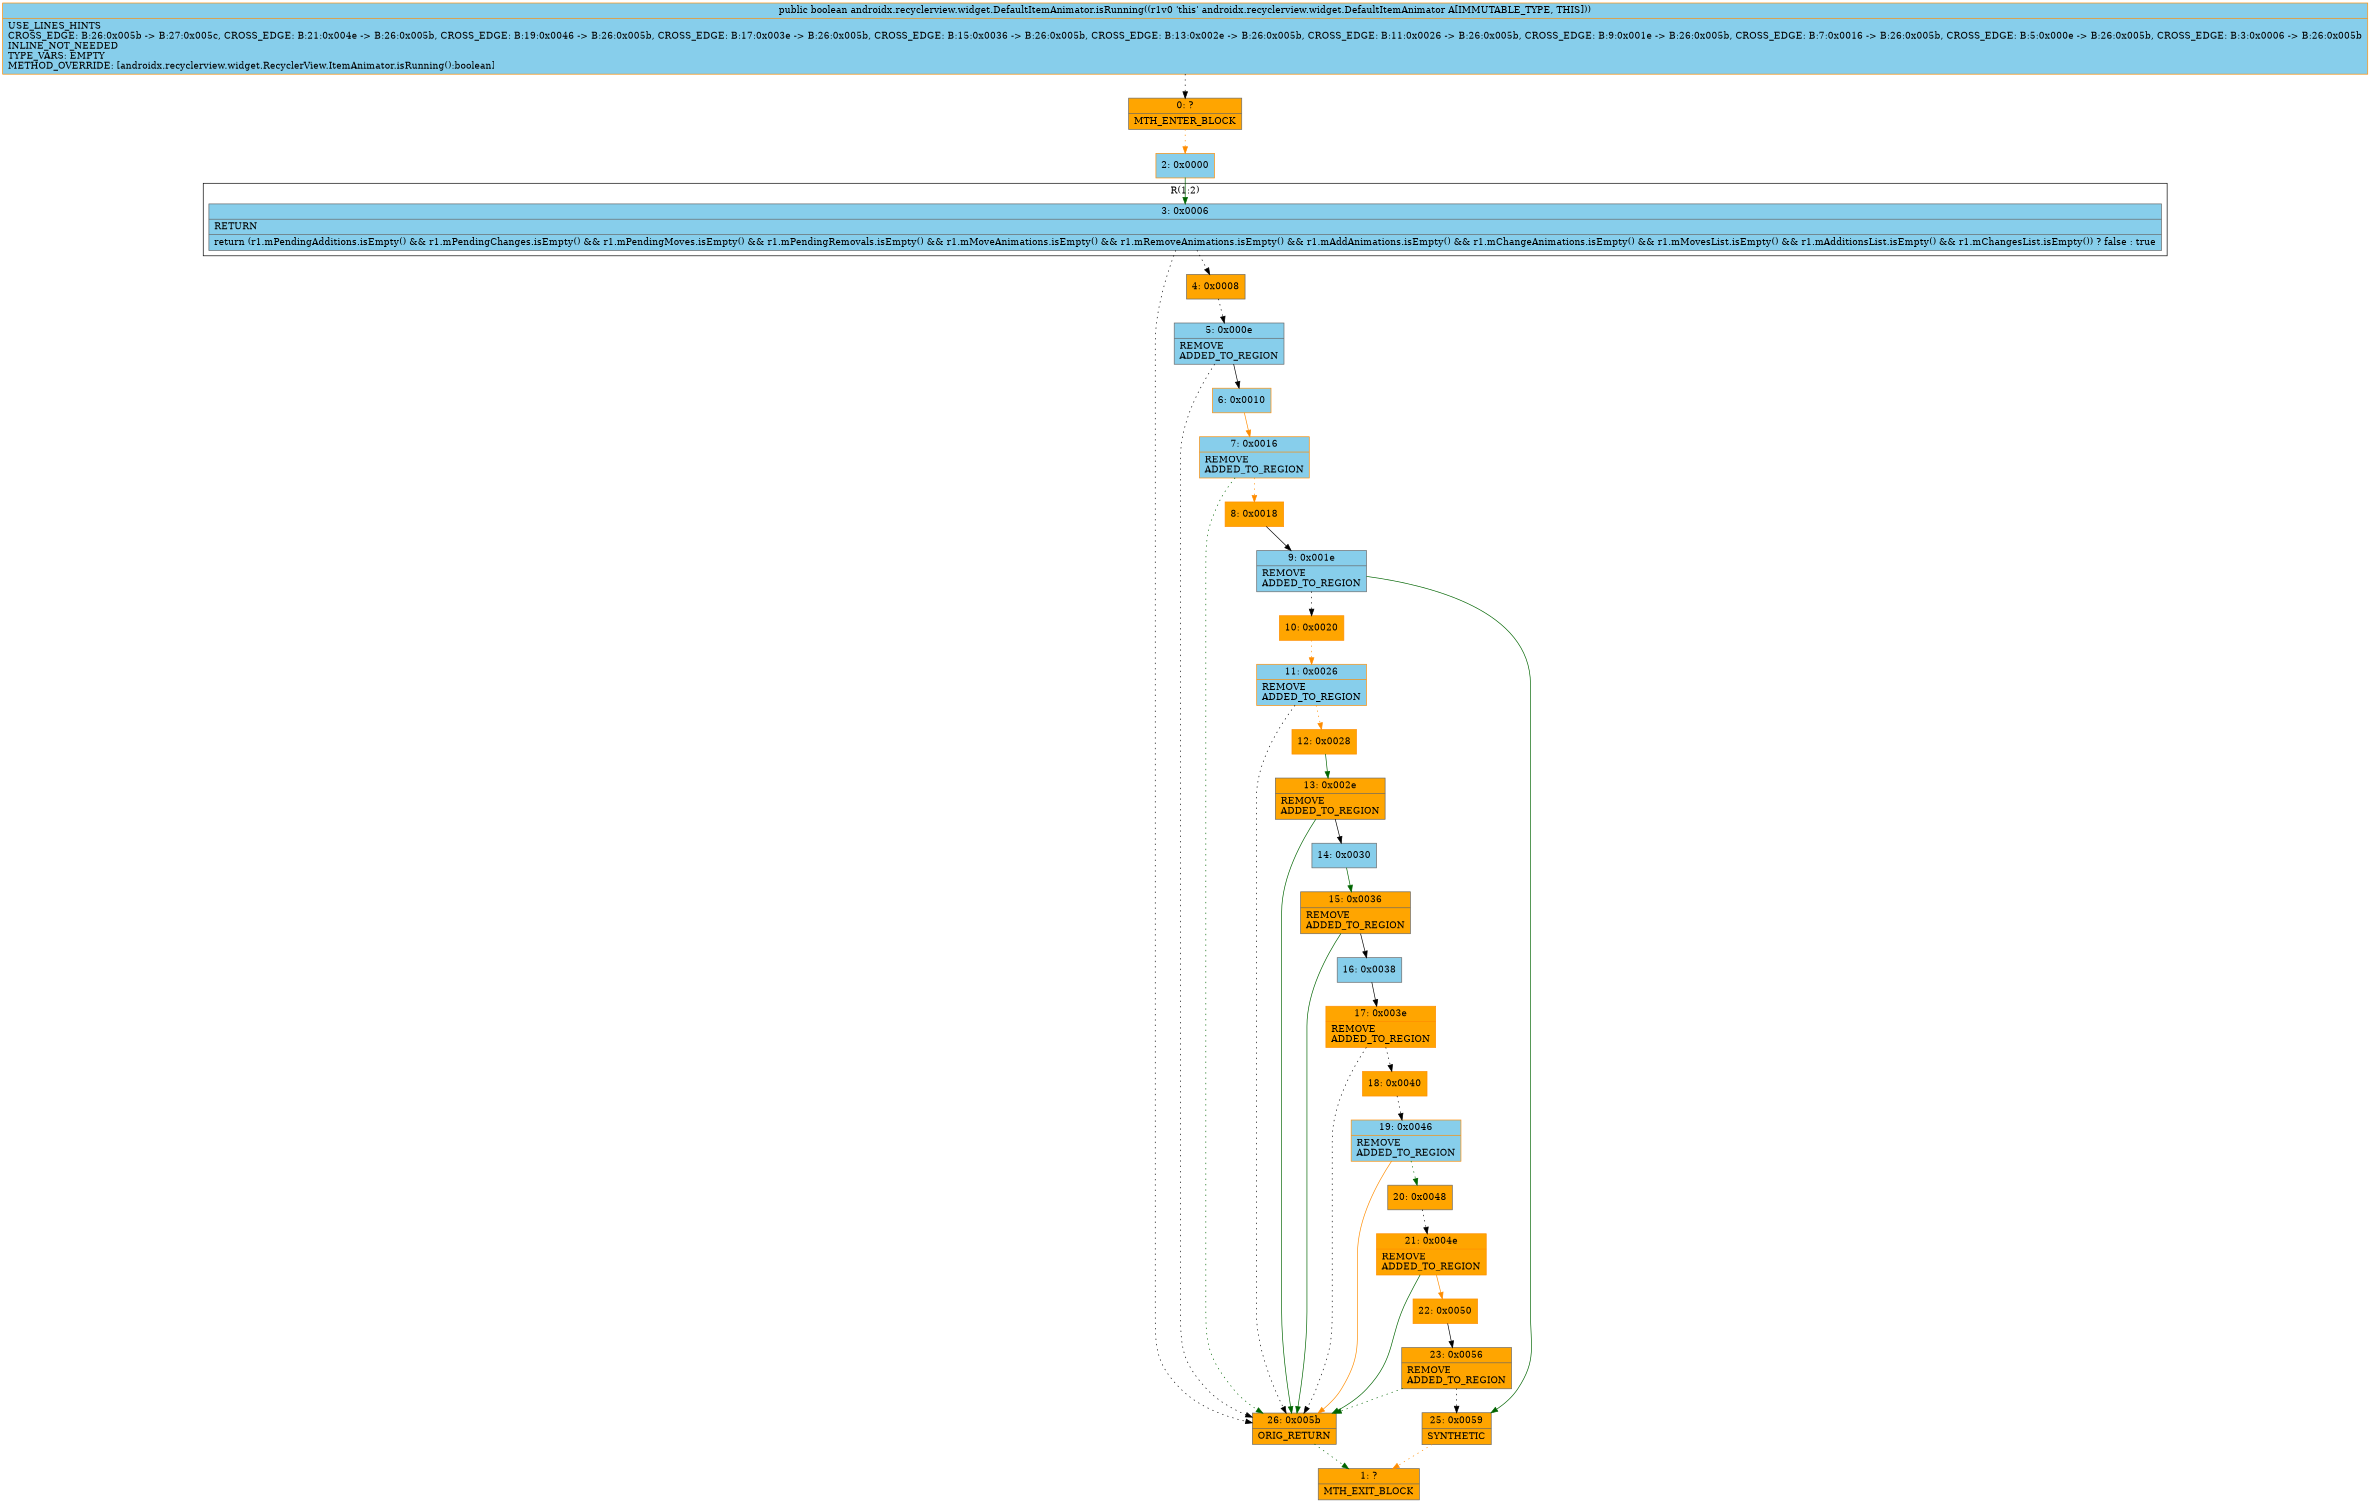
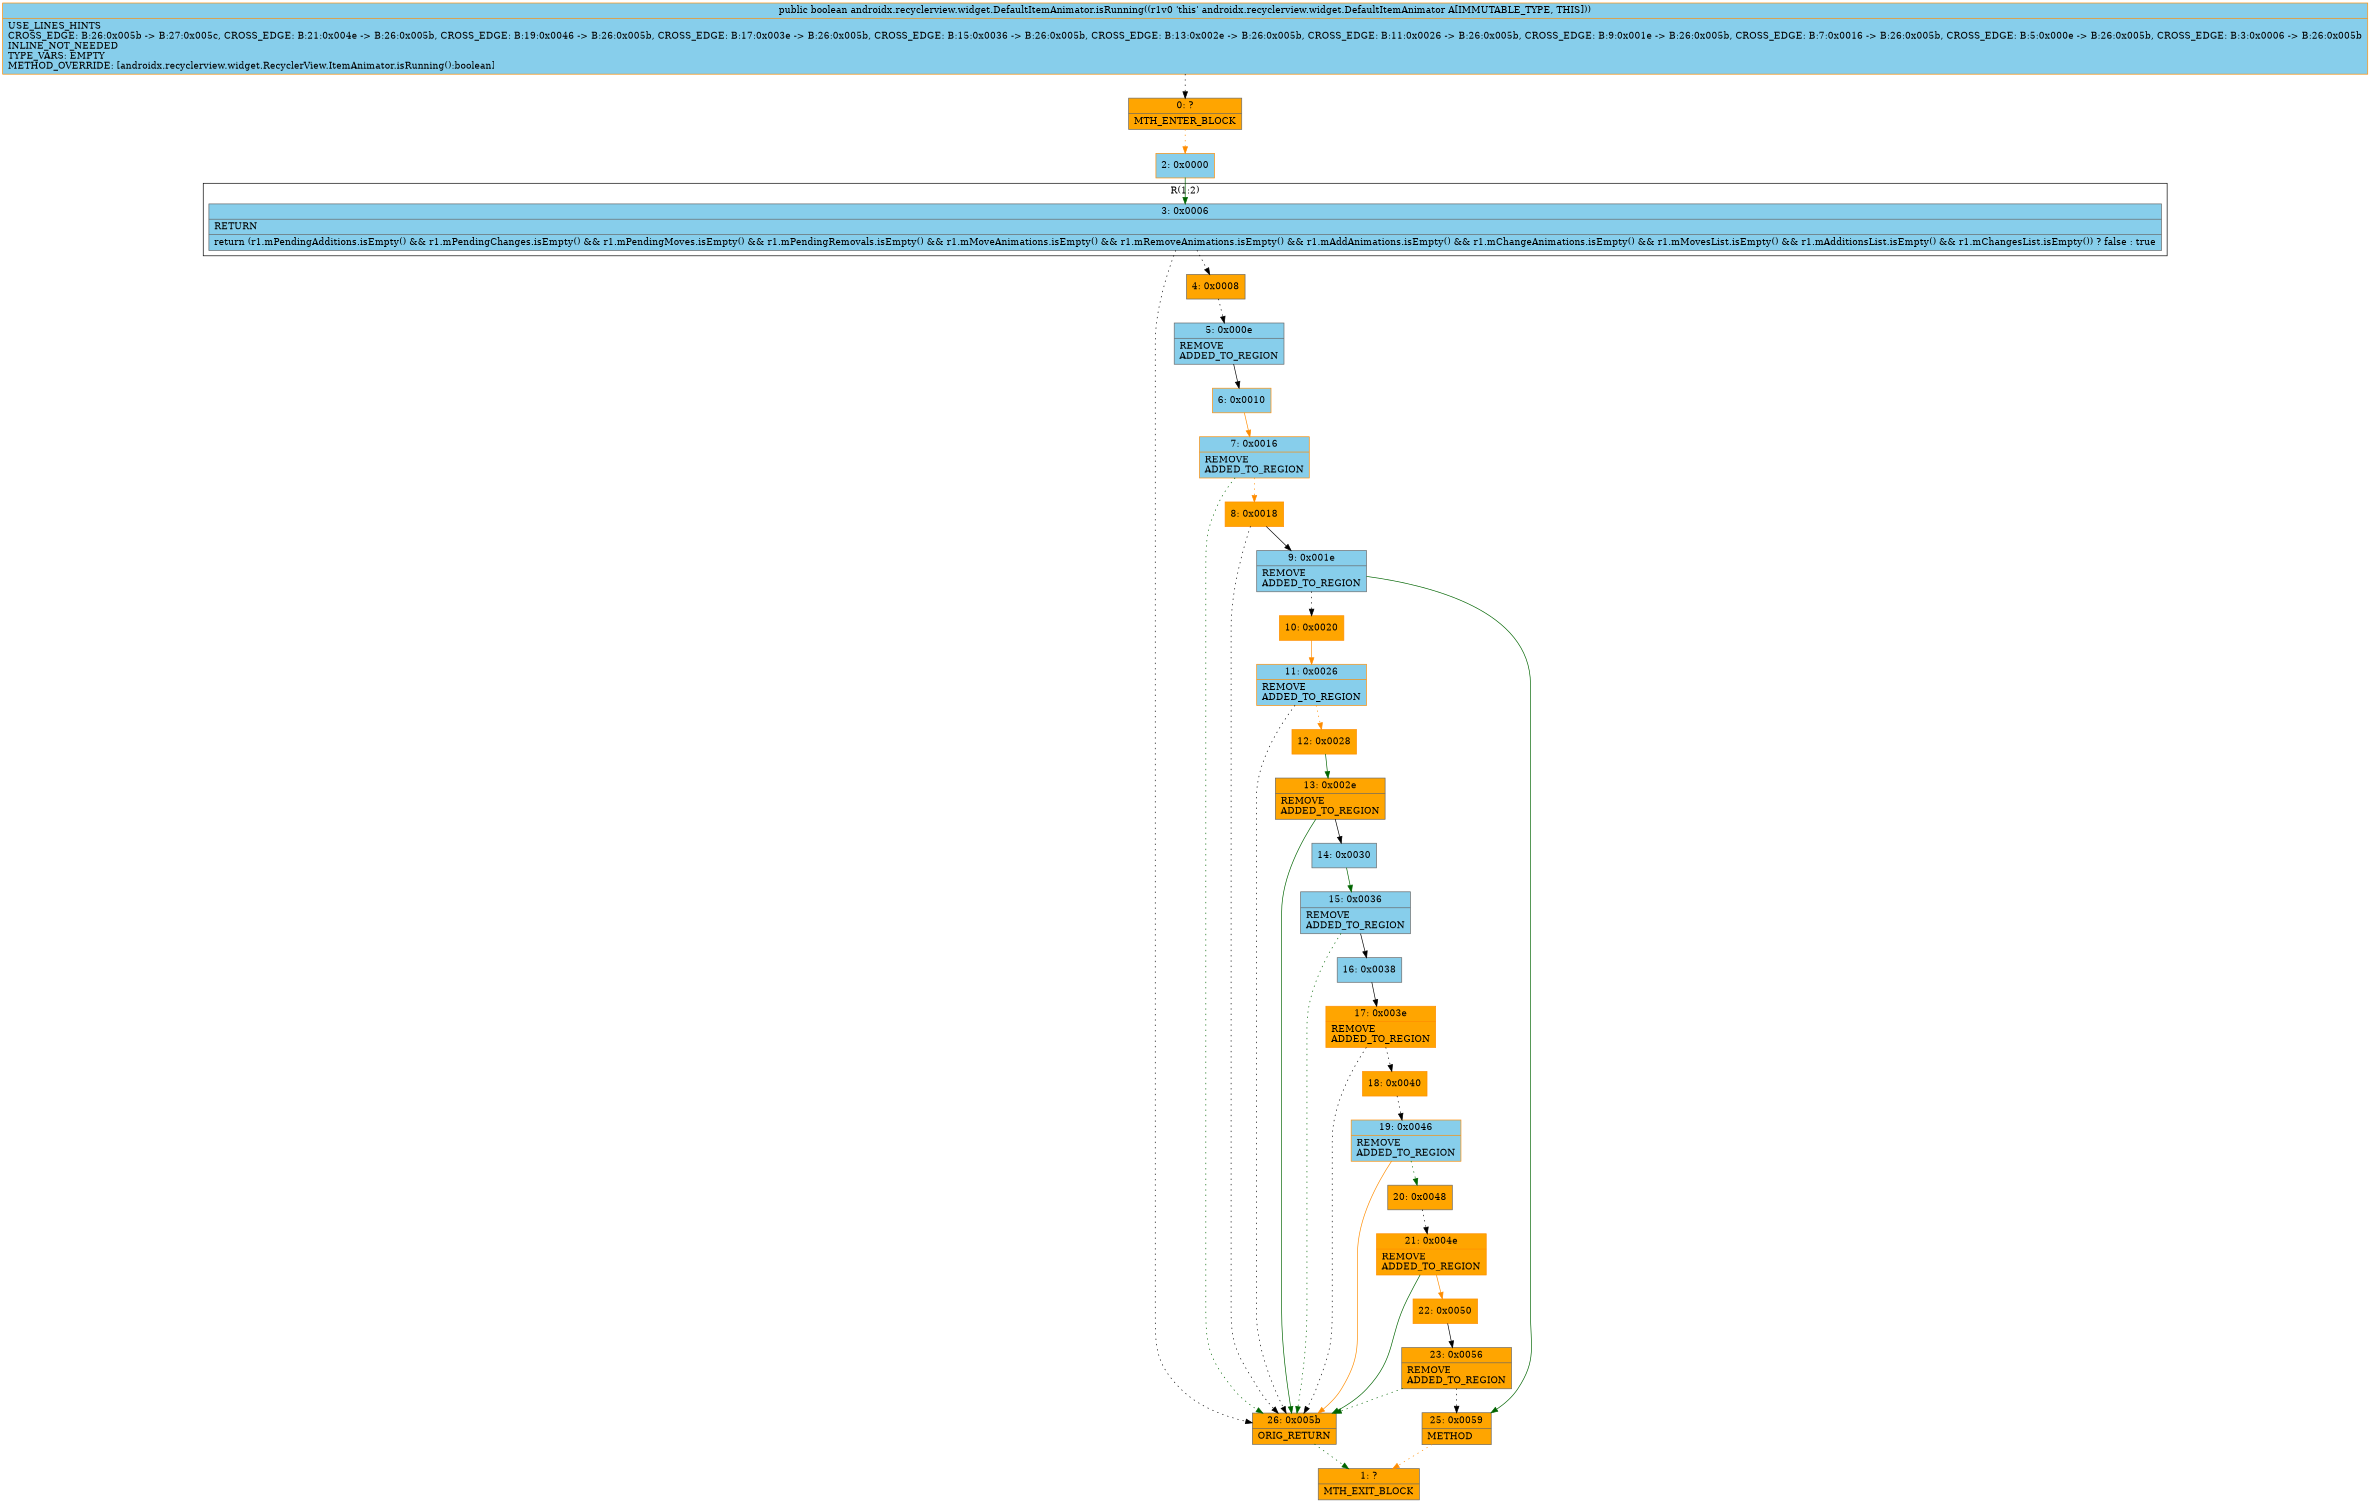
edge "10: 0x0020" -> "11: 0x0026": style dotted -> solid
edge "5: 0x000e" -> "26: 0x005b": now "8: 0x0018" -> "26: 0x005b"
node "15: 0x0036": fillcolor orange -> skyblue
edge "15: 0x0036" -> "26: 0x005b": style solid -> dotted
node "25: 0x0059": text "SYNTHETIC" -> "METHOD"
